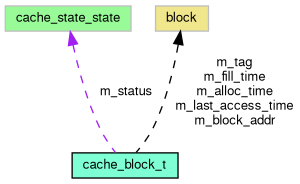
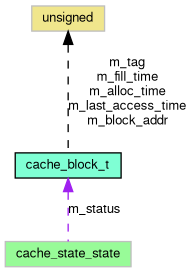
node "block": label "block" -> "unsigned"
edge "cache_block_t" -> "cache_state_state": reversed
